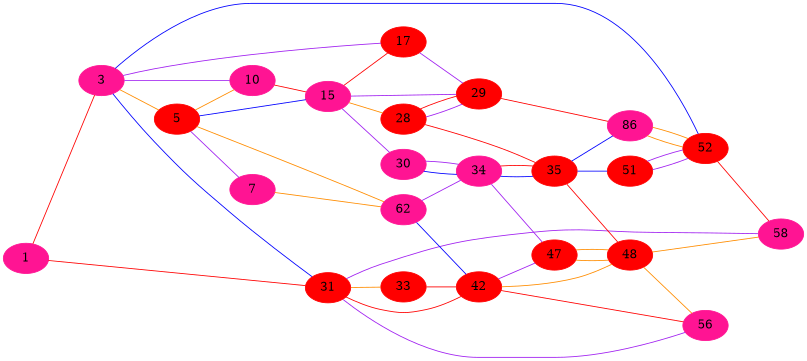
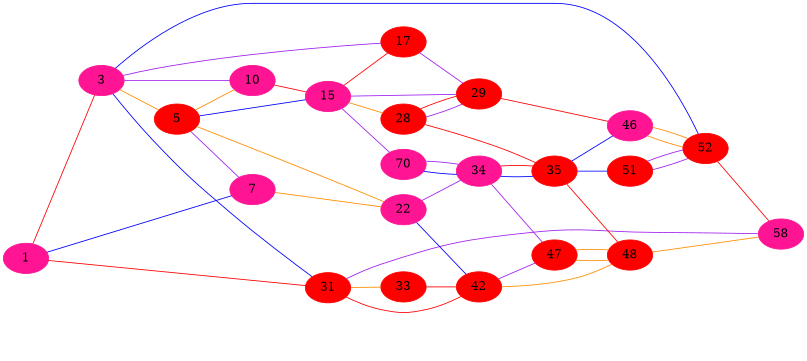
node "86": label "86" -> "46"
node "30": label "30" -> "70"
node "62": label "62" -> "22"
edge "7" -- "1": added
node "56": removed
